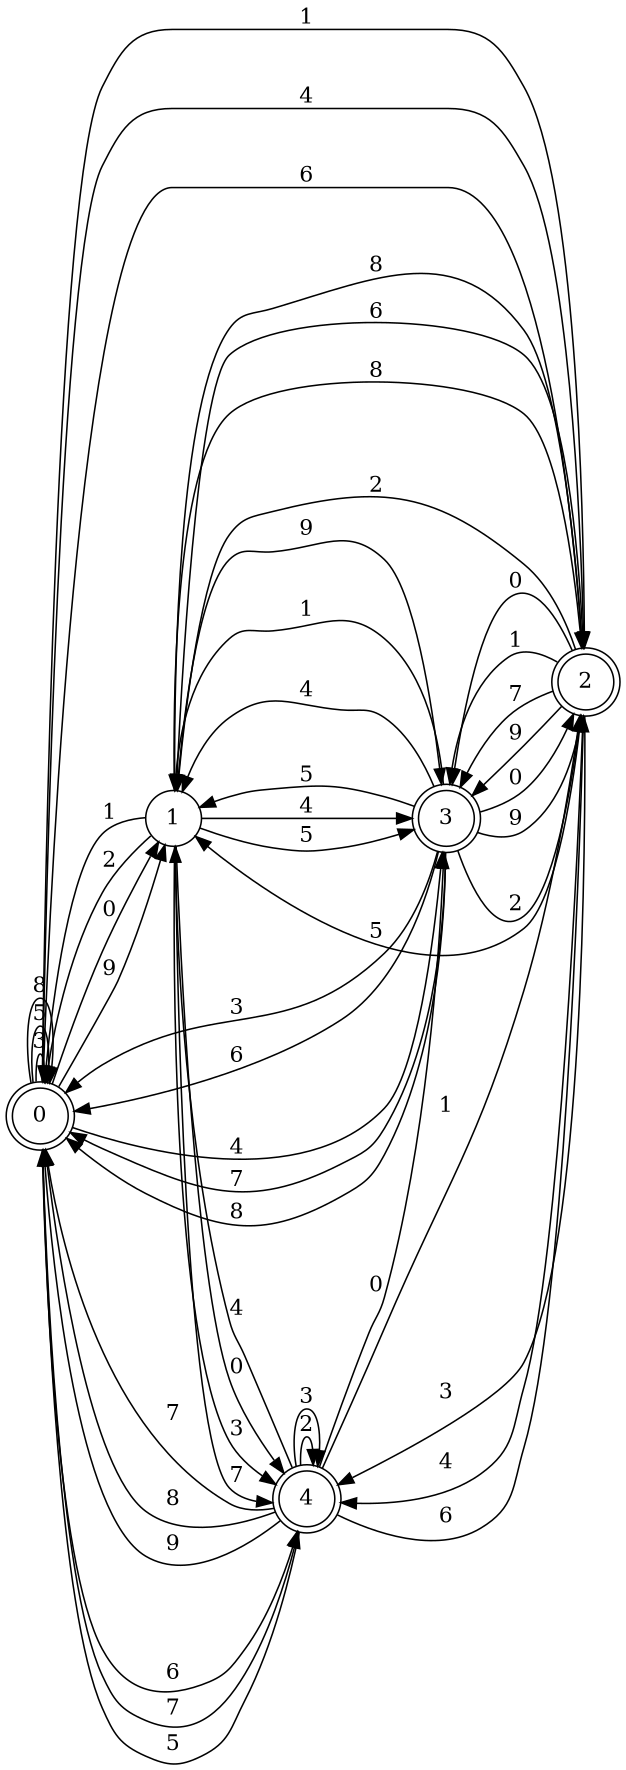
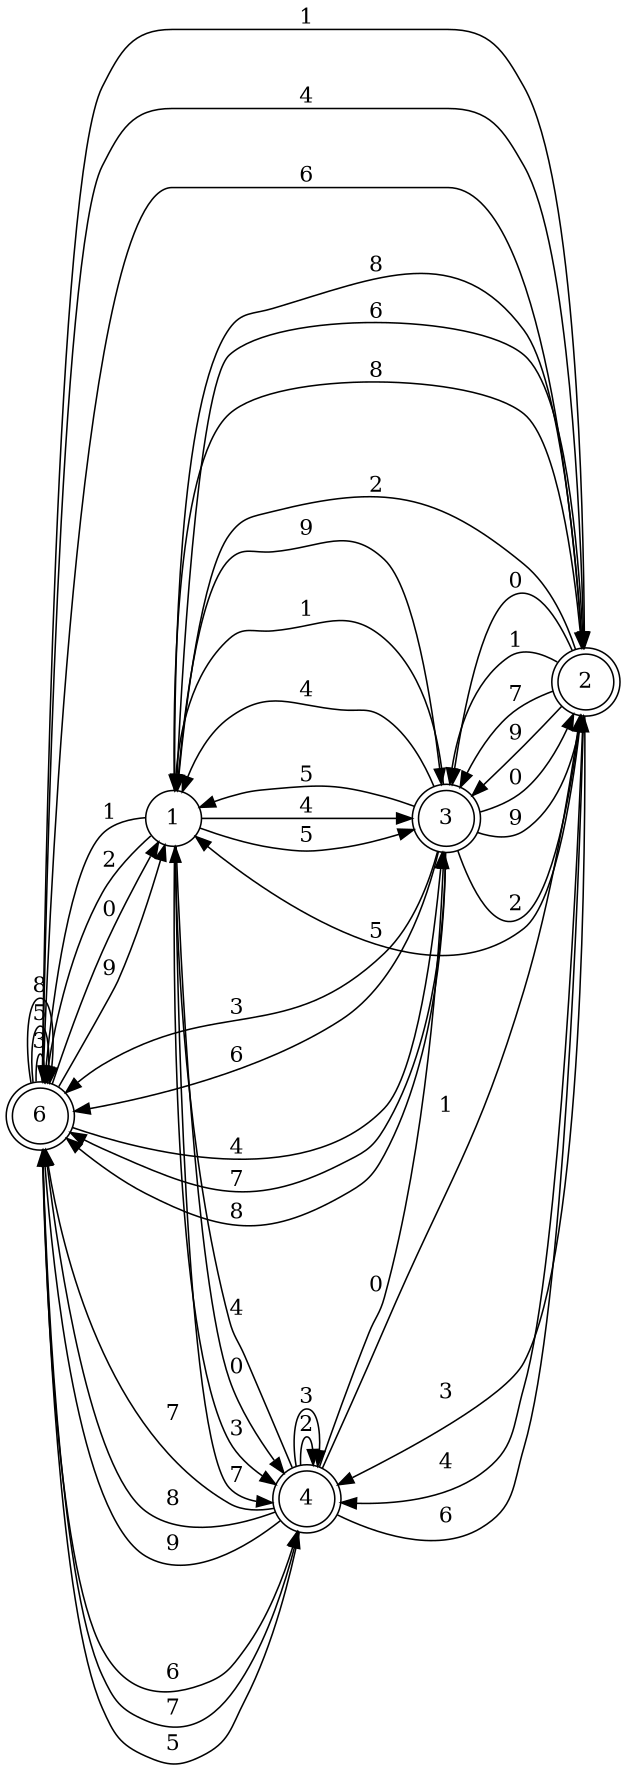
node "0": label "0" -> "6"
